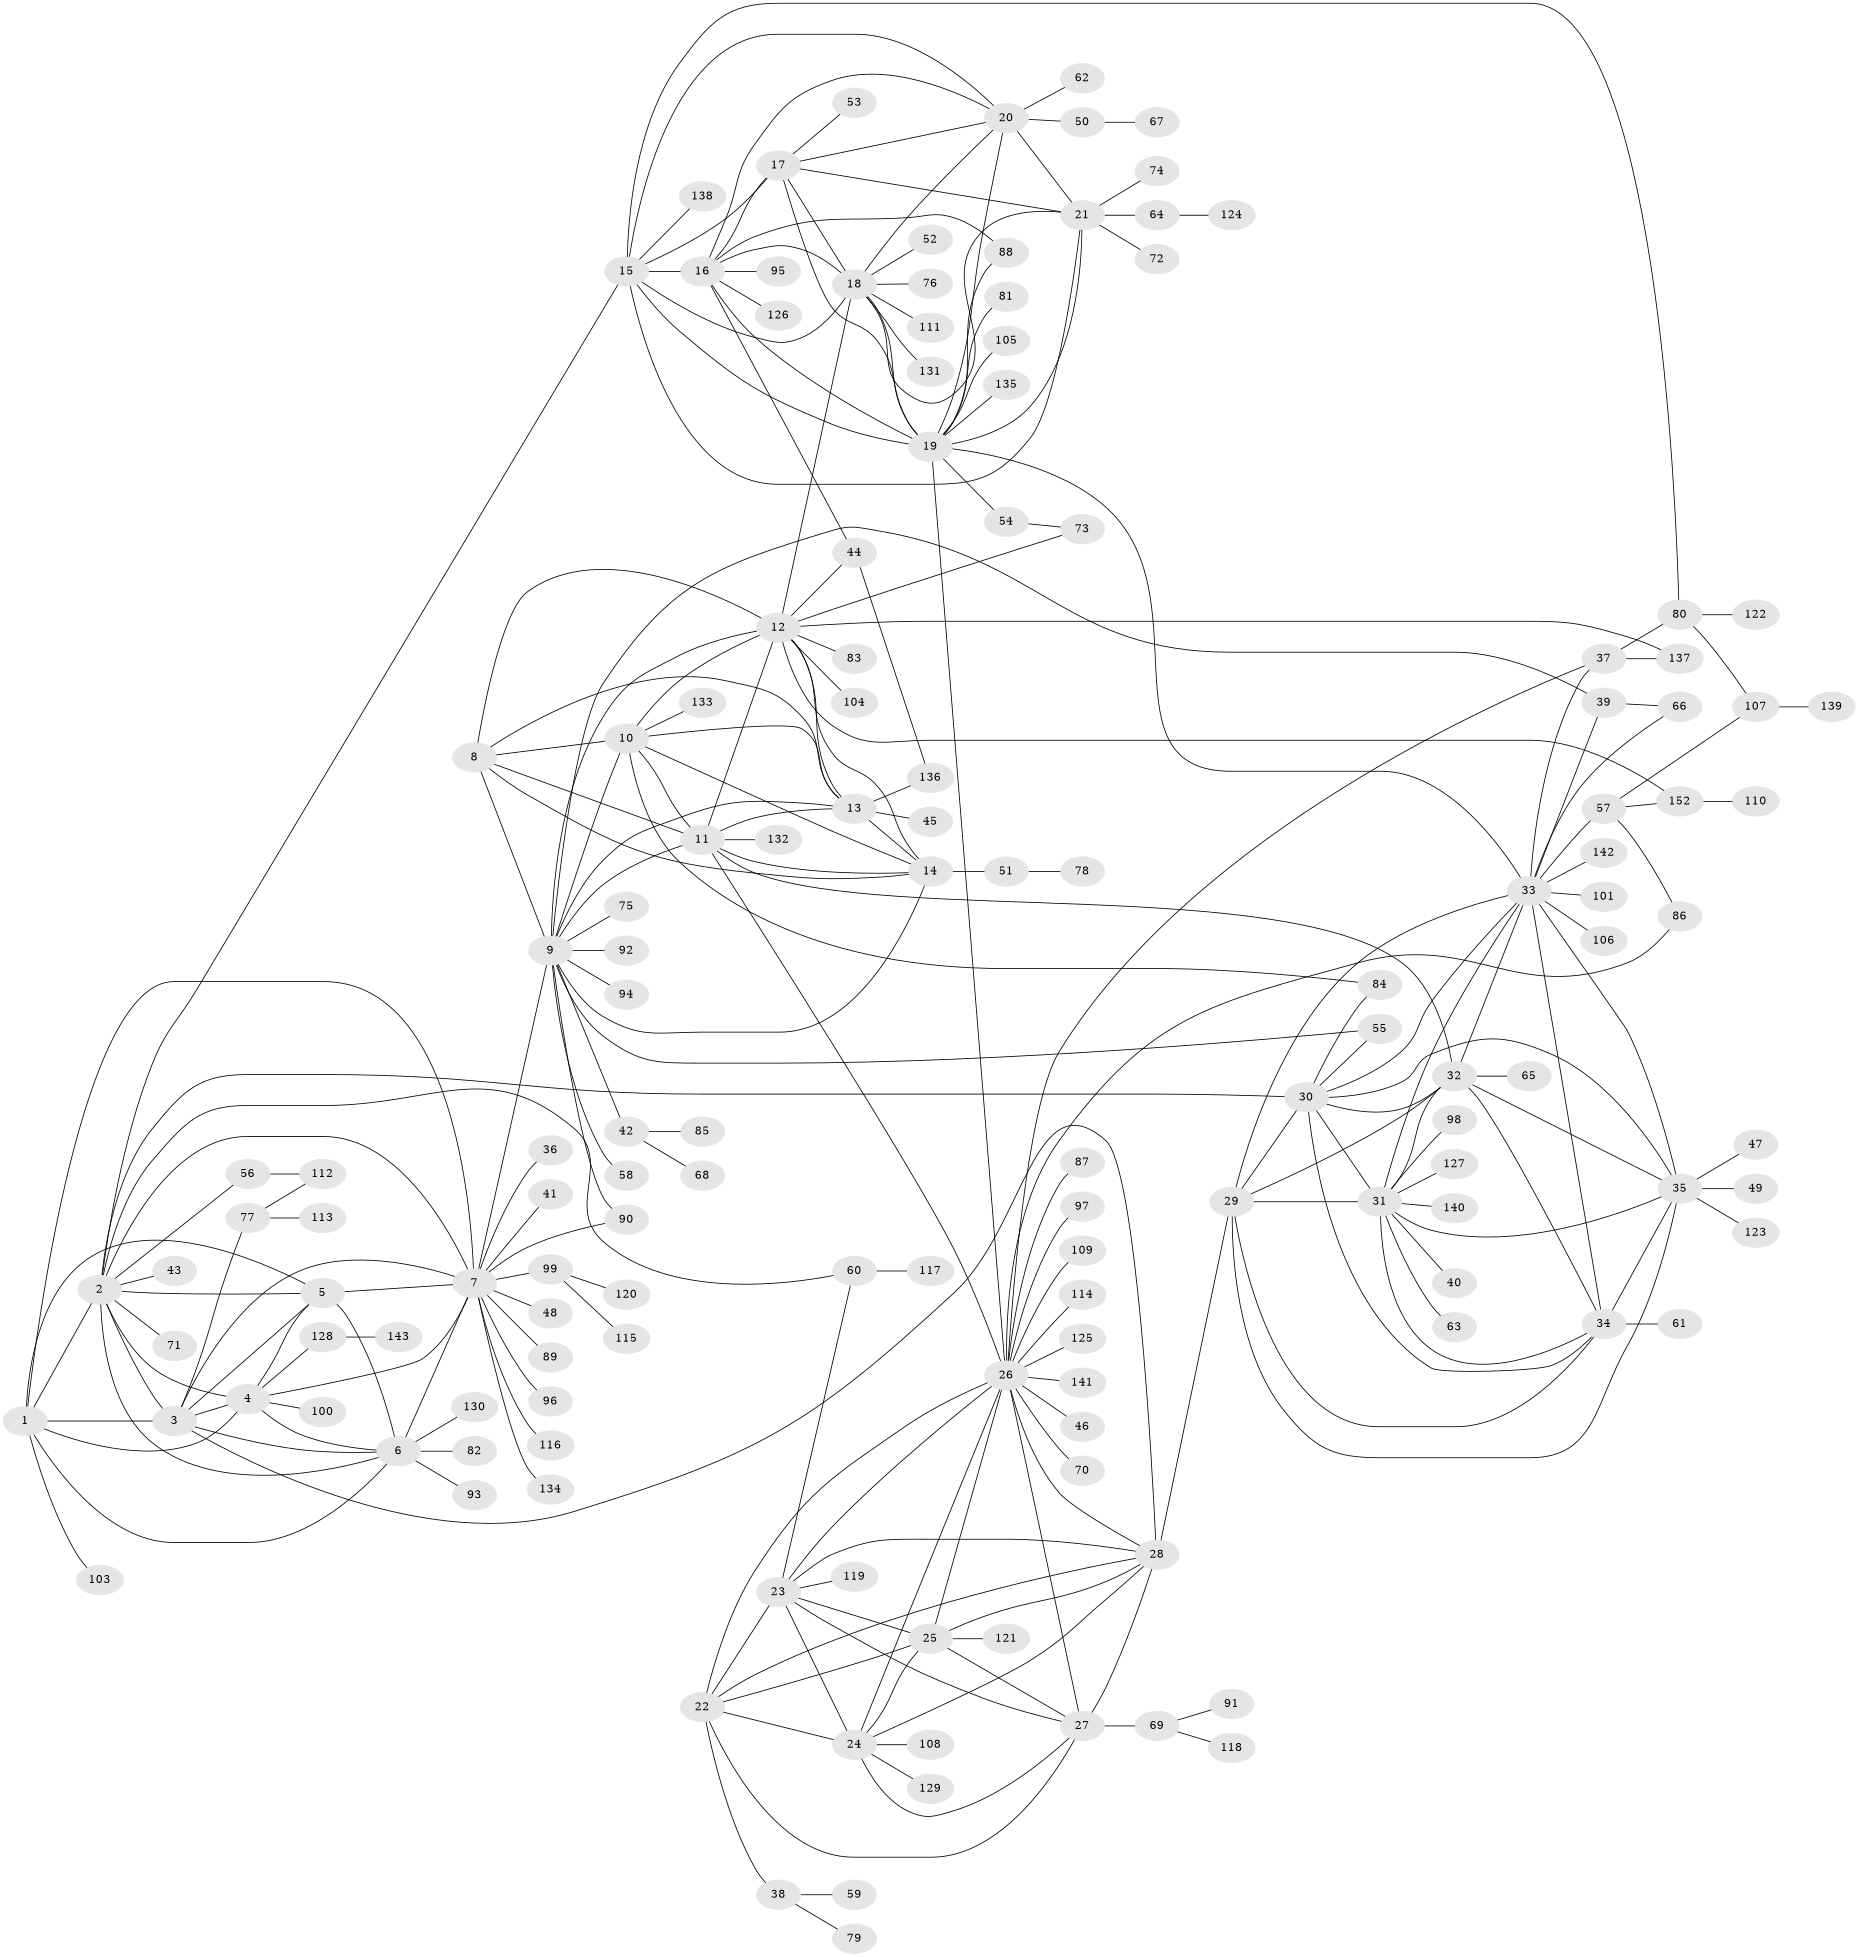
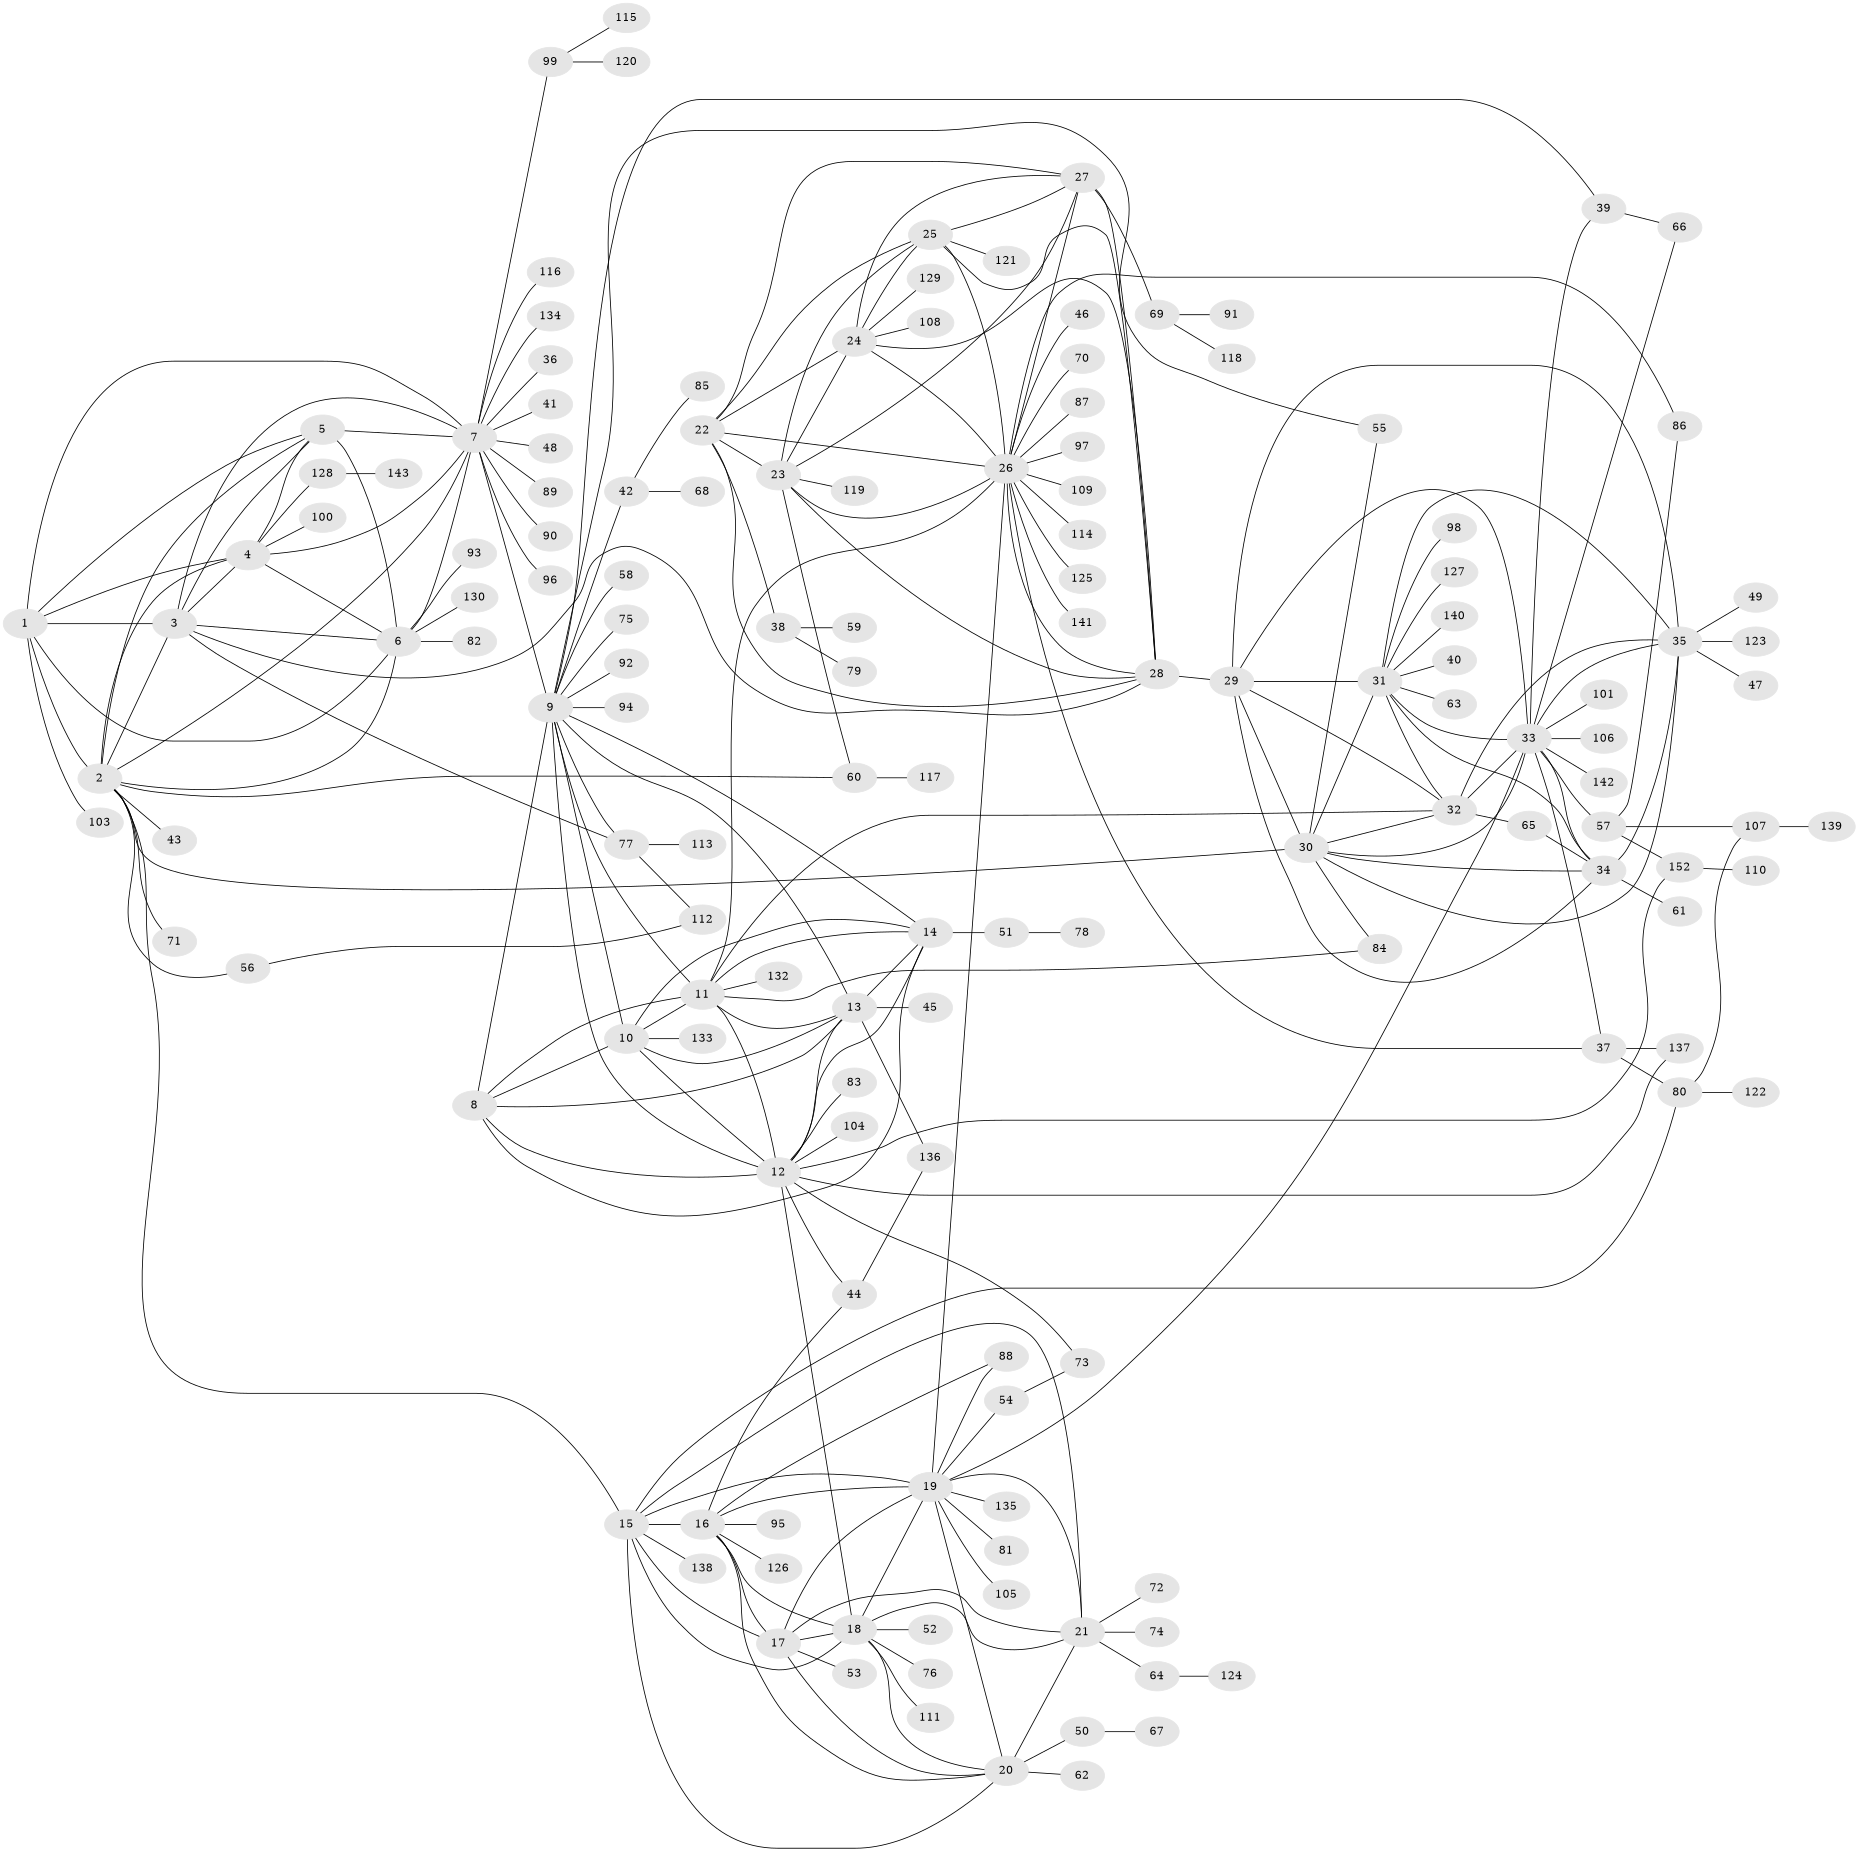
node "131": removed
edge "10" -- "84": now "11" -- "84"
edge "9" -- "90": now "9" -- "77"
edge "32" -- "34": now "65" -- "34"
